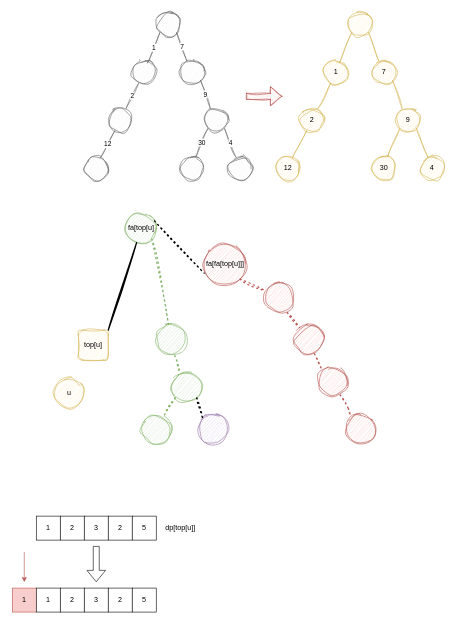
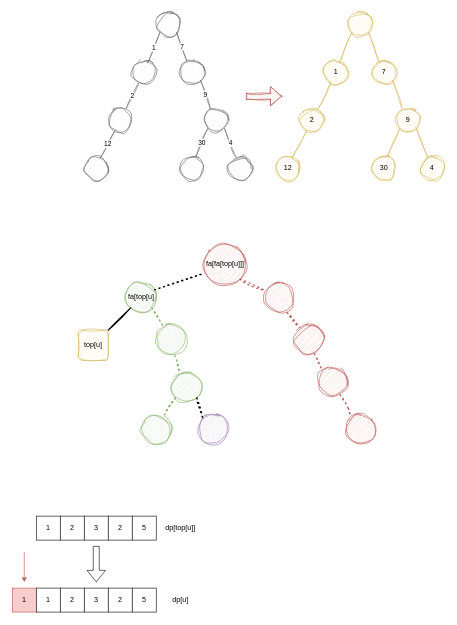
node "fa[top[u]": moved (141, 228) -> (141, 297)
node "u": removed
node "dp[u]": added
